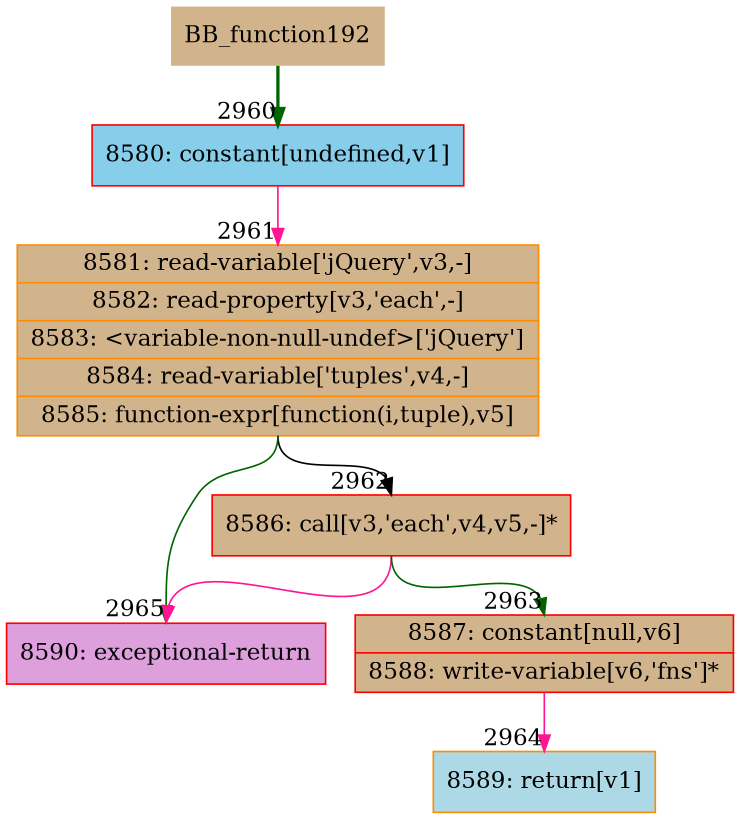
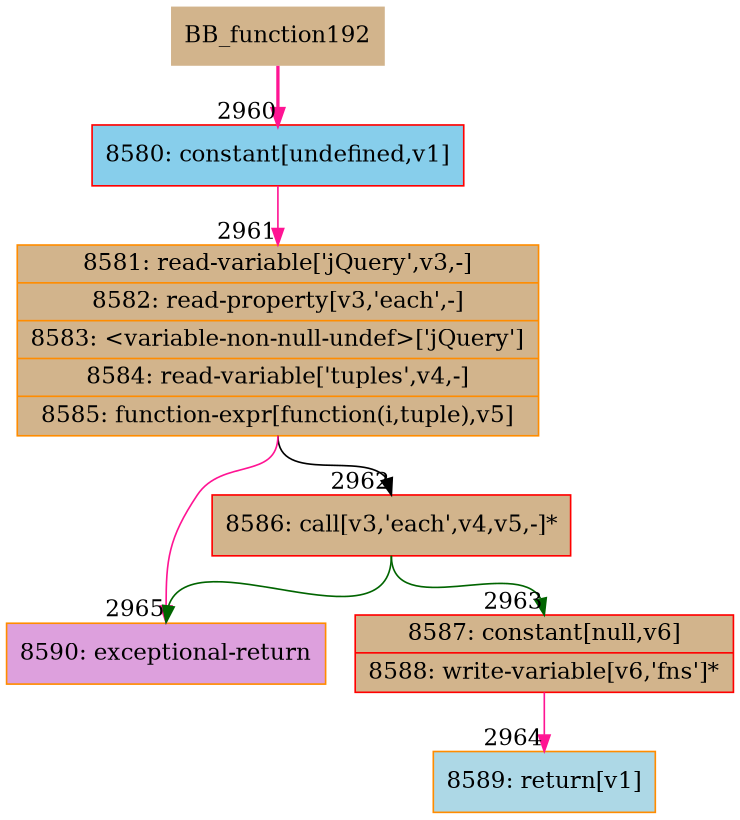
edge "BB_function192" -> "8580: constant[undefined,v1]": color darkgreen -> deeppink
edge "8581: read-variable['jQuery',v3,-]" -> "8590: exceptional-return": color darkgreen -> deeppink
edge "8586: call[v3,'each',v4,v5,-]*" -> "8590: exceptional-return": color deeppink -> darkgreen
node "8590: exceptional-return": color red -> darkorange
